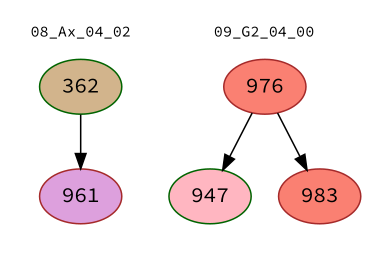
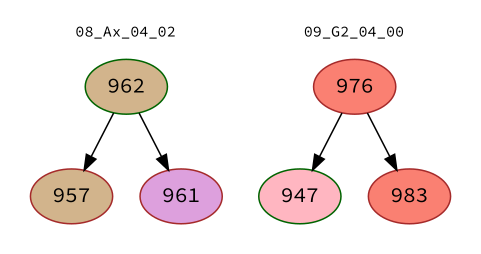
node "362": label "362" -> "962"
node "957": added
